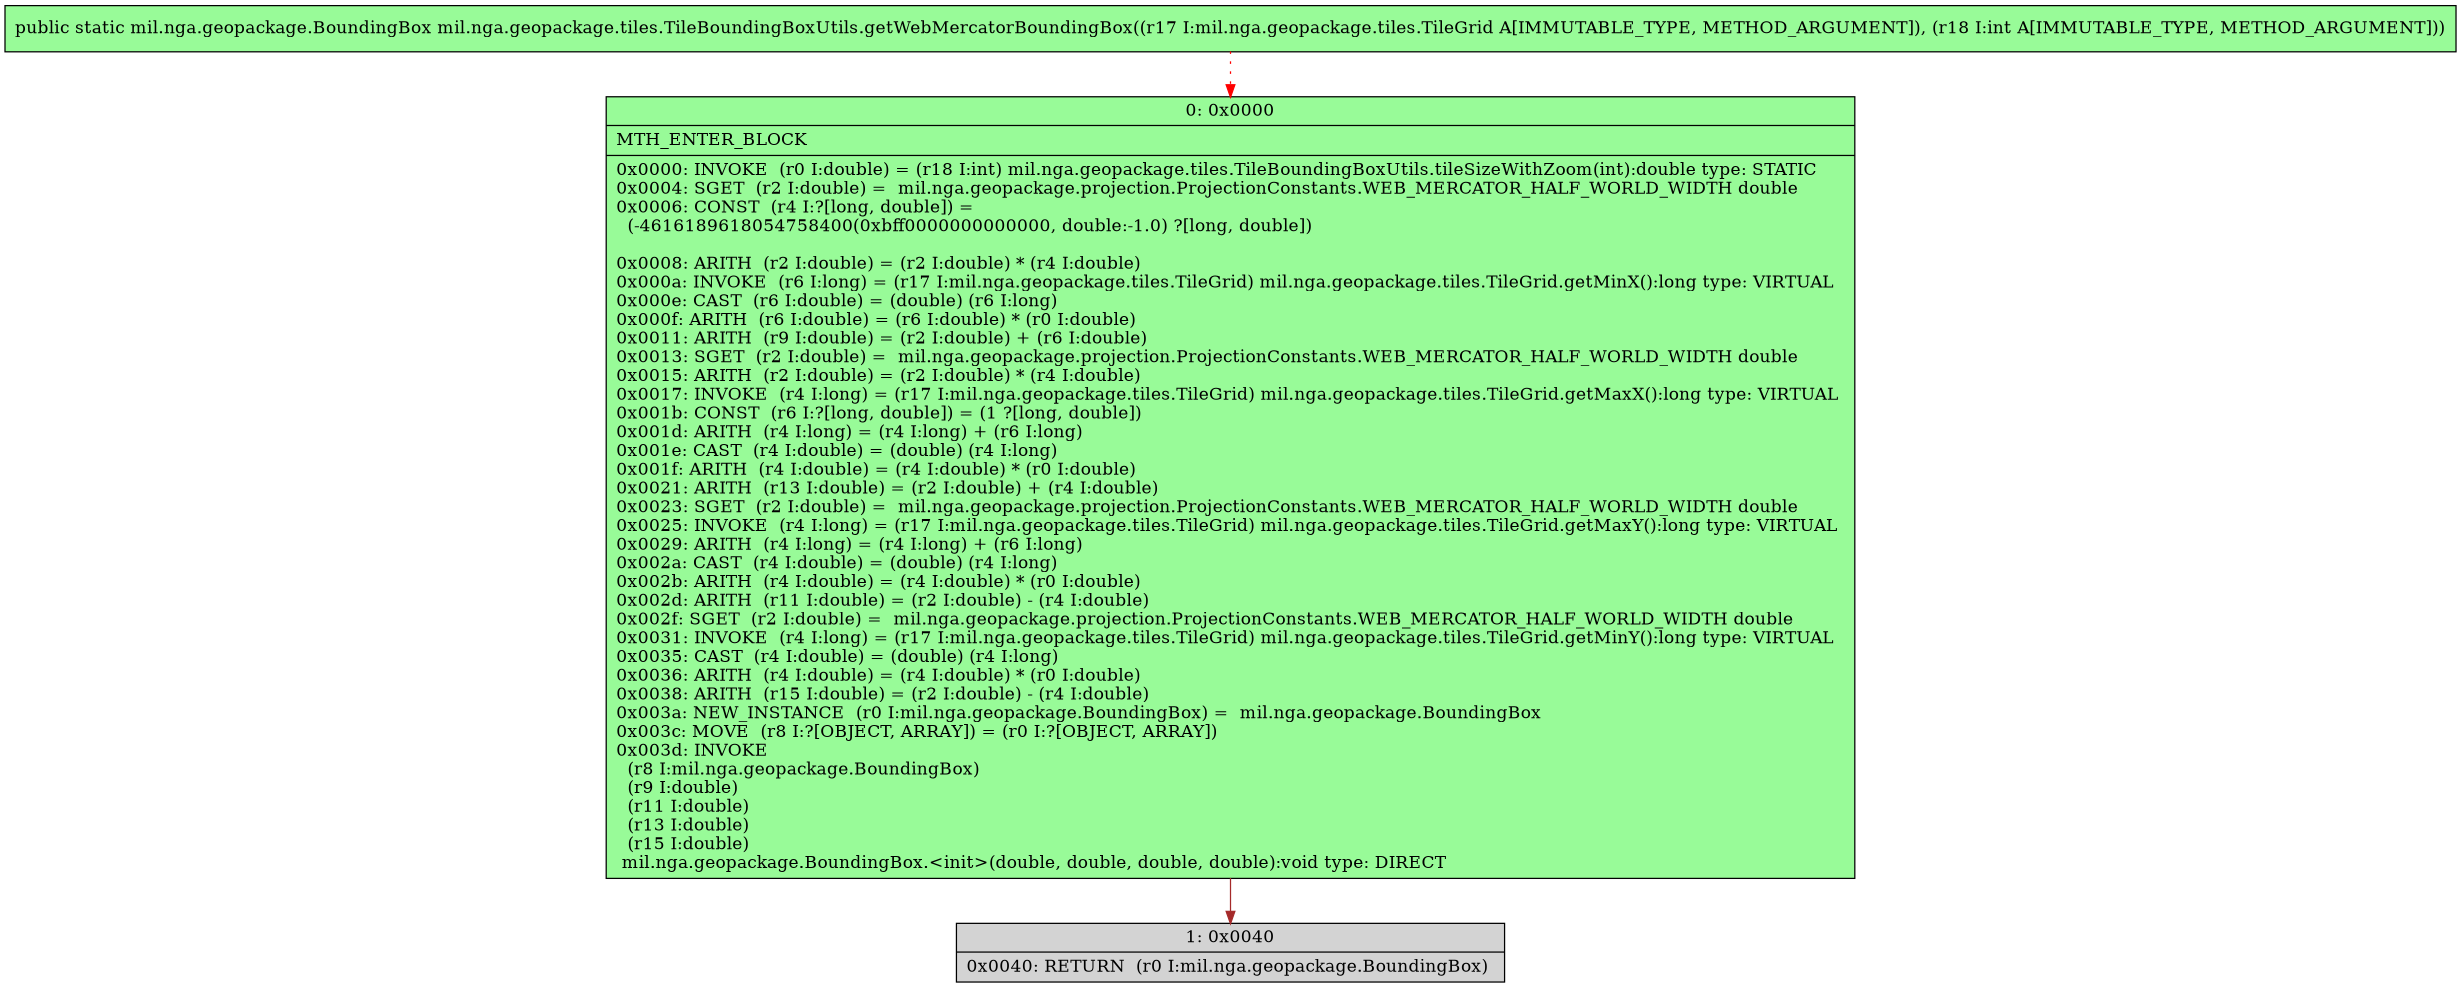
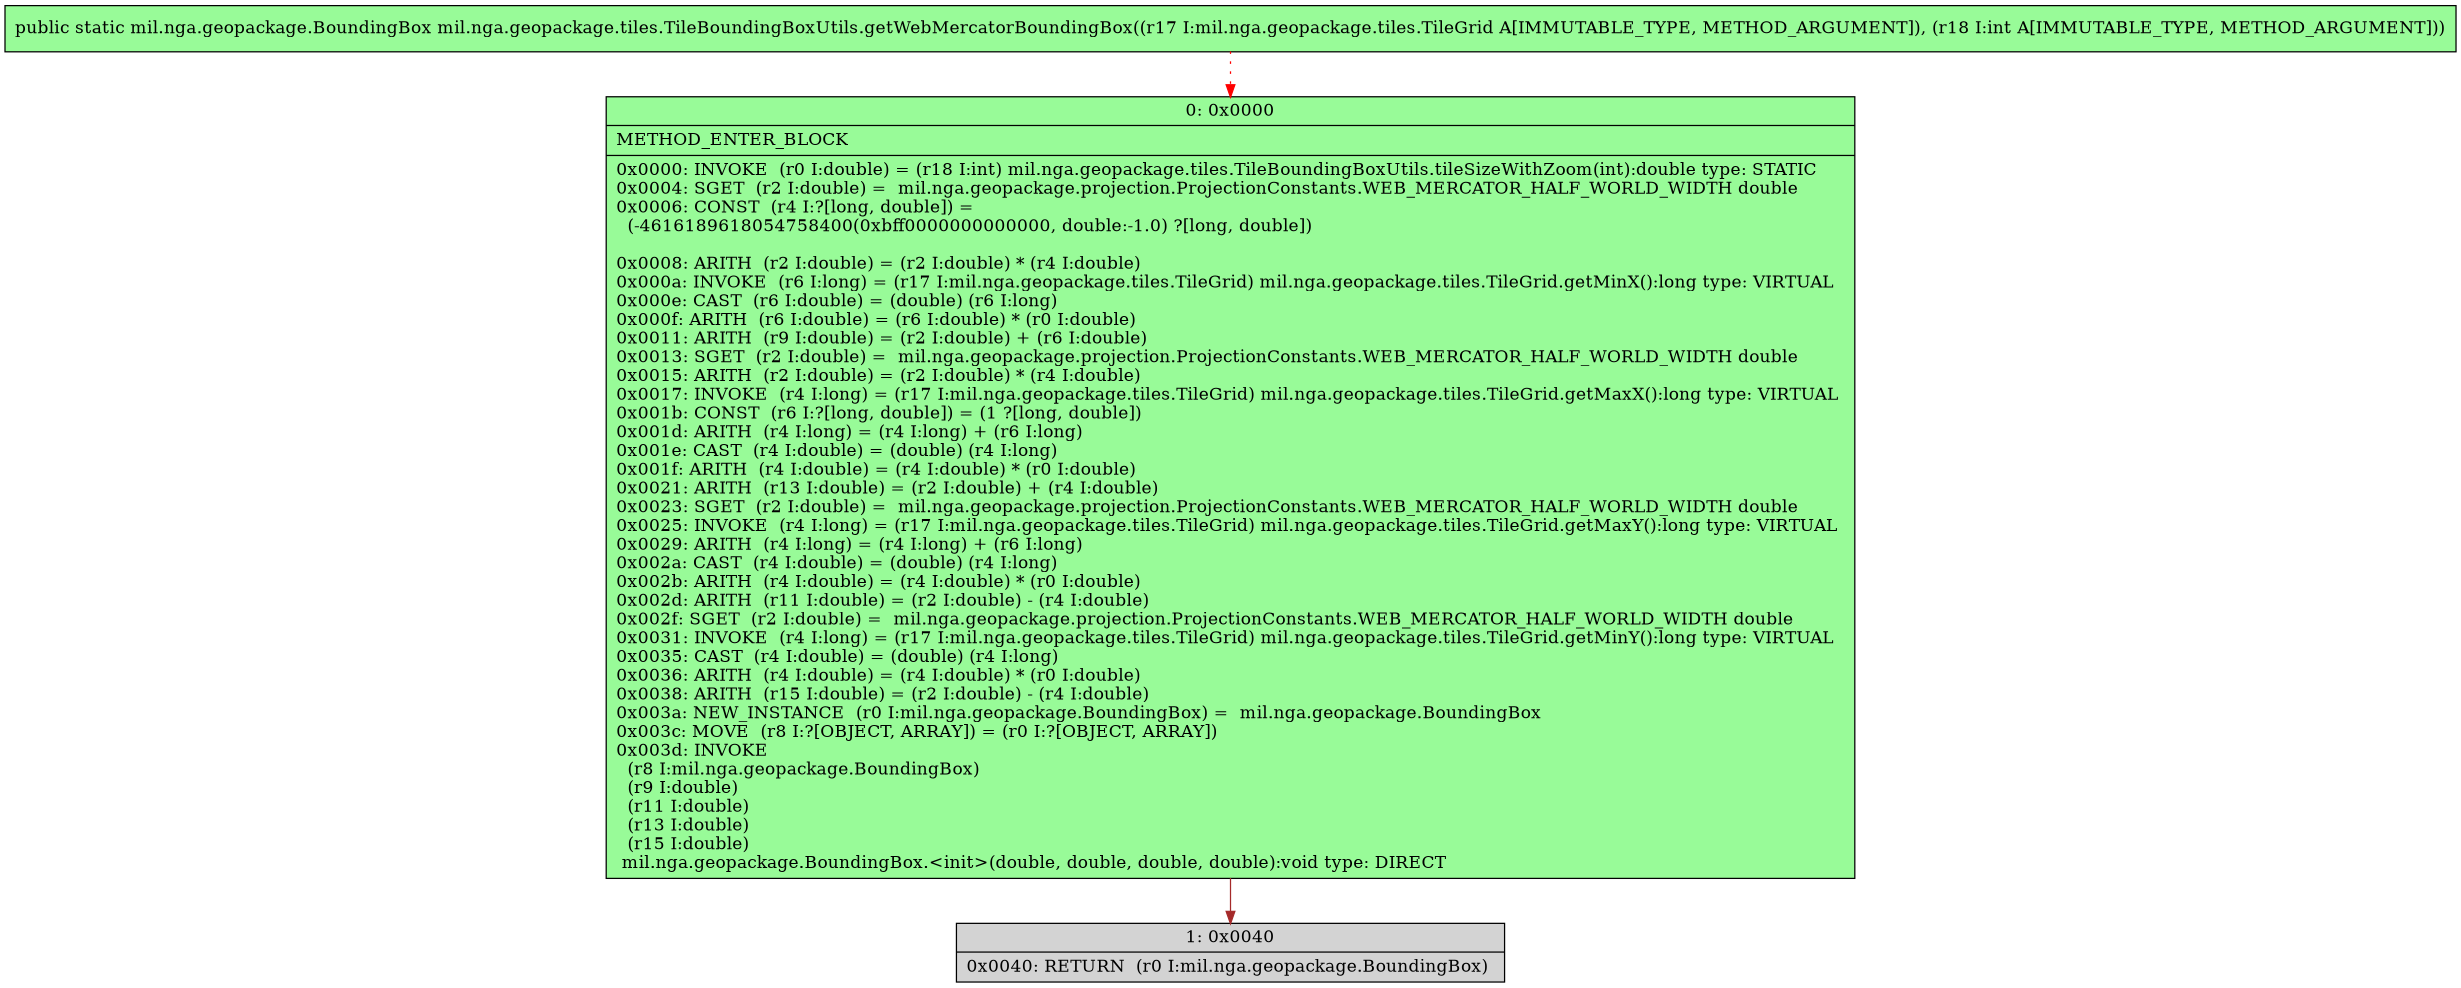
node "0: 0x0000": text "MTH_ENTER_BLOCK" -> "METHOD_ENTER_BLOCK"
